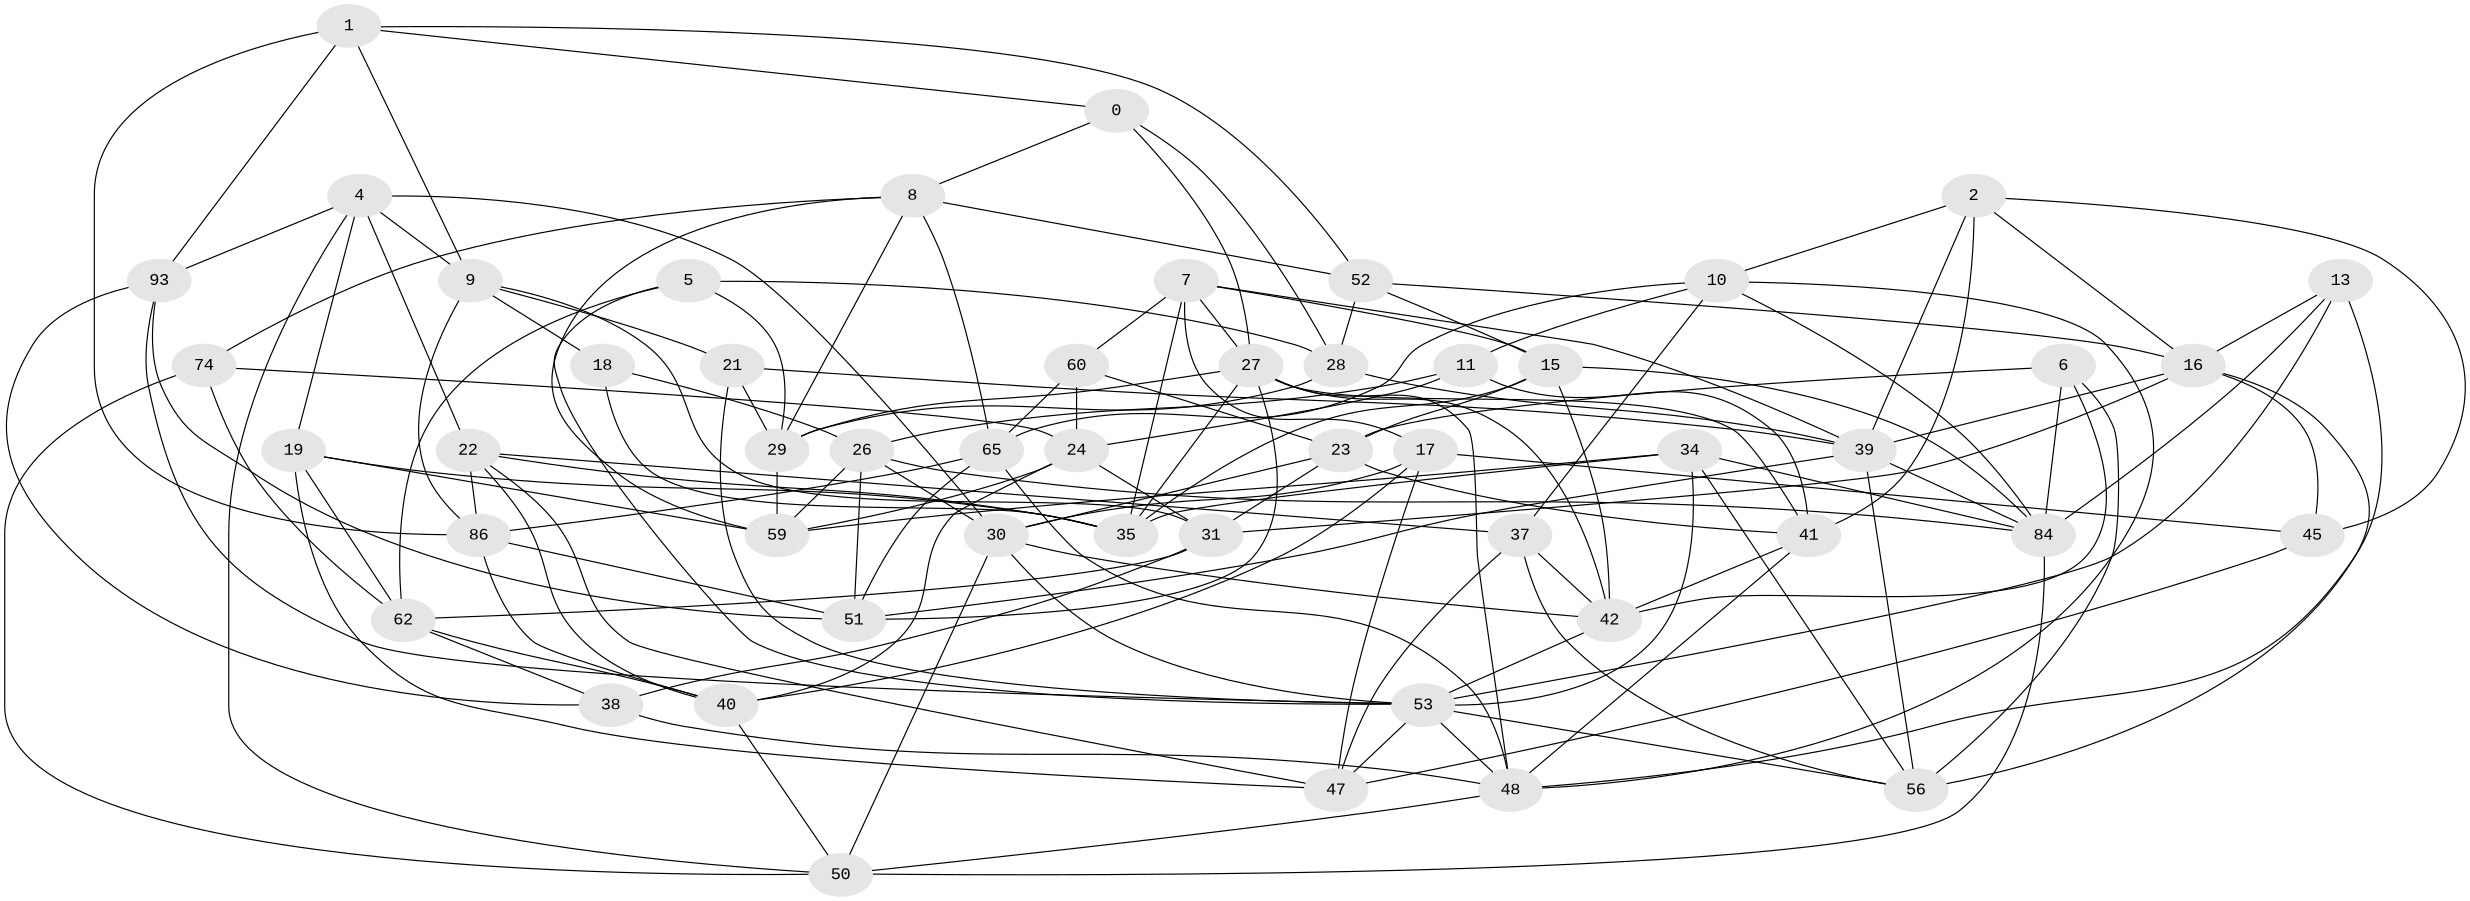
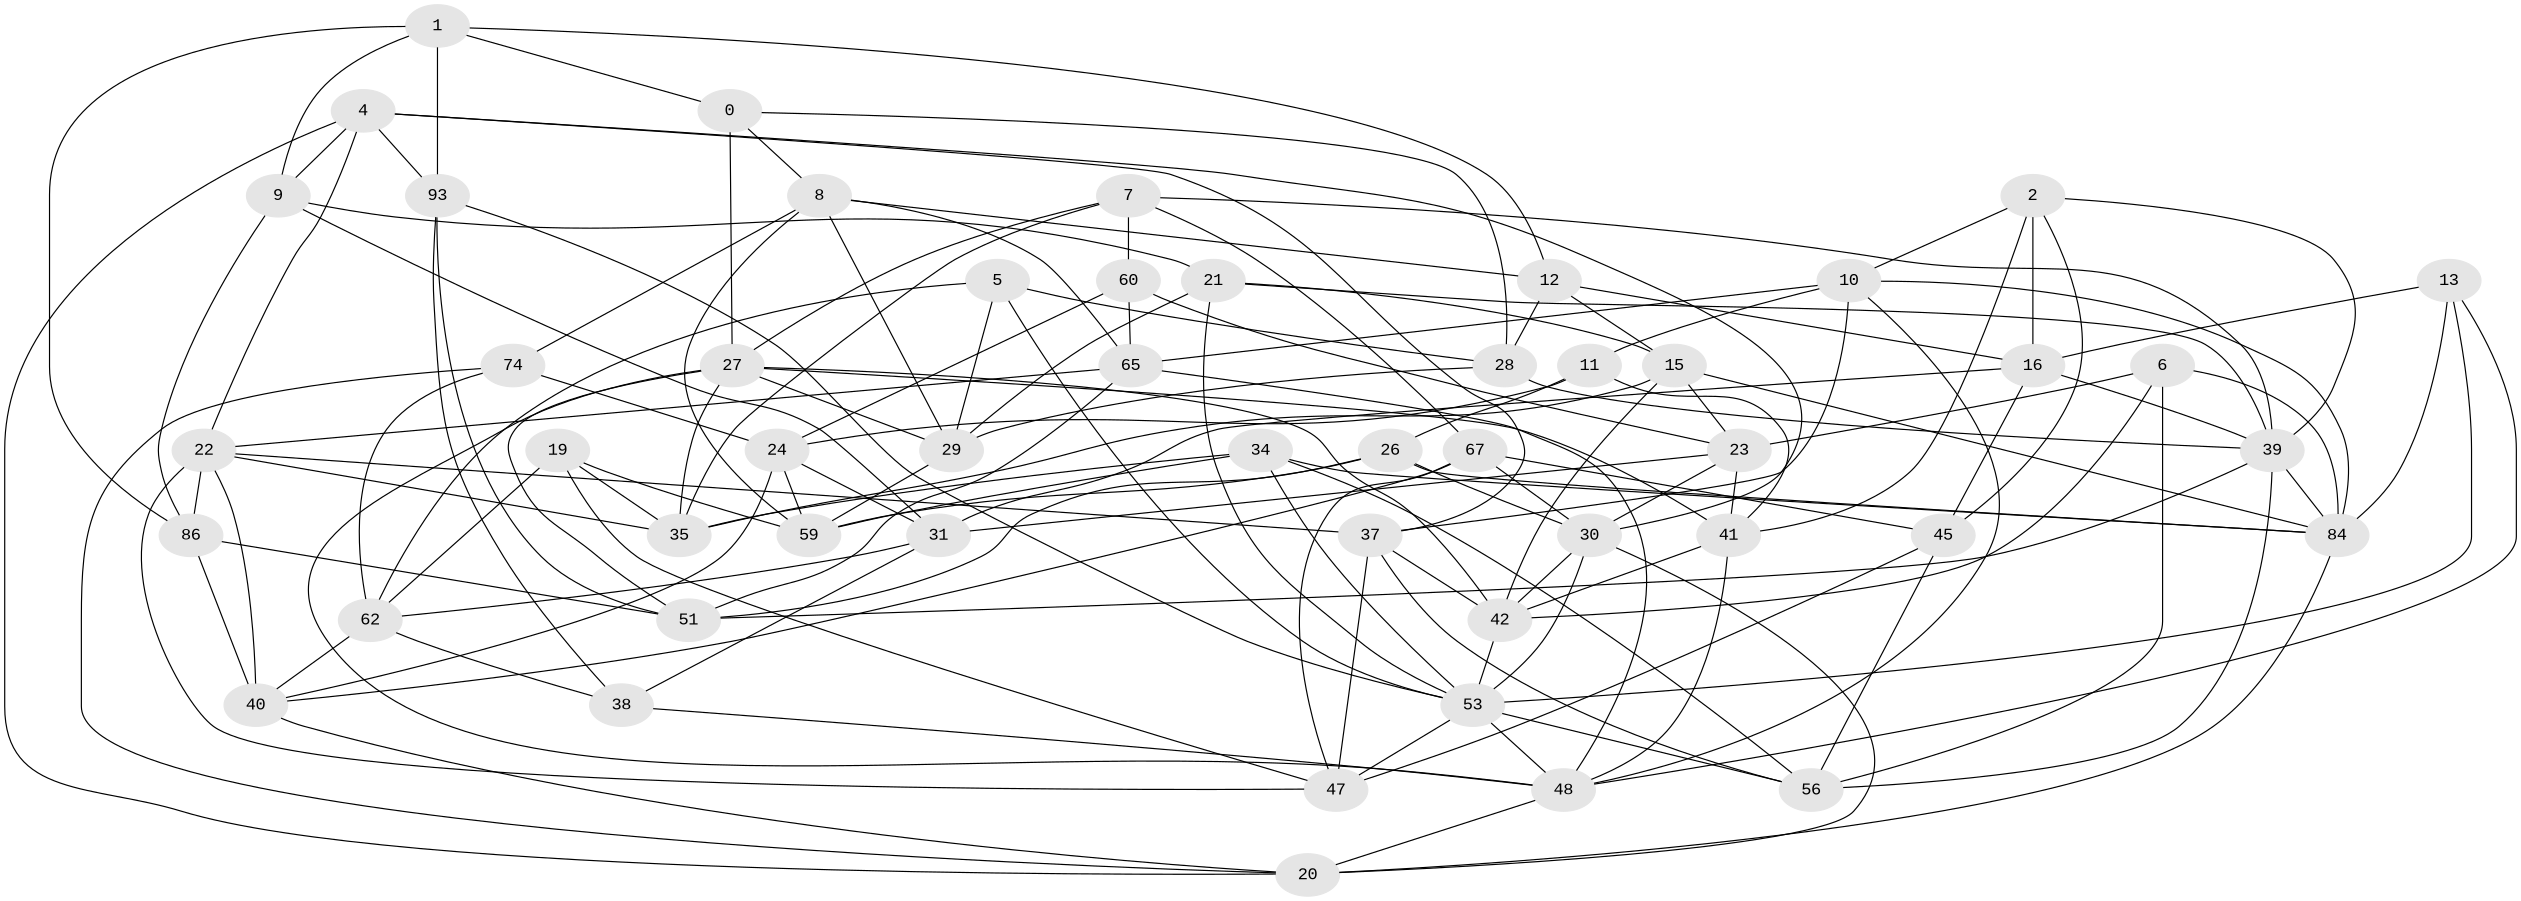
node "52": label "52" -> "12"
edge "7" -- "15": now "21" -- "15"
edge "4" -- "19": now "4" -- "37"
node "18": removed
node "17": label "17" -> "67"
edge "65" -- "86": now "65" -- "22"
edge "16" -- "56": now "45" -- "56"
node "50": label "50" -> "20"
